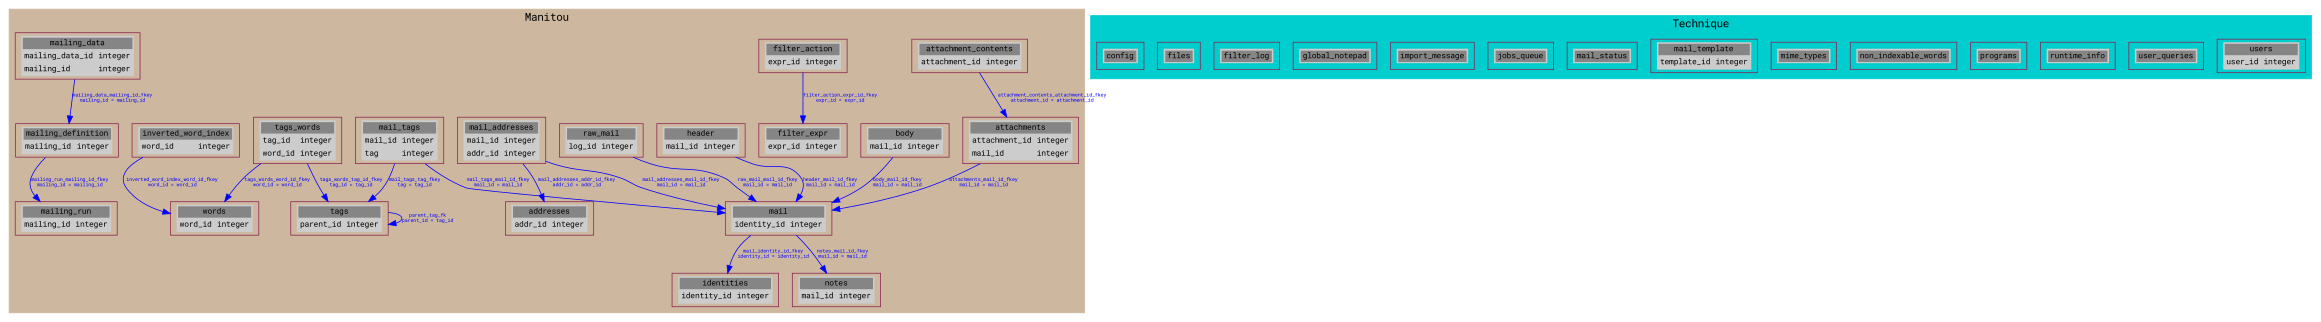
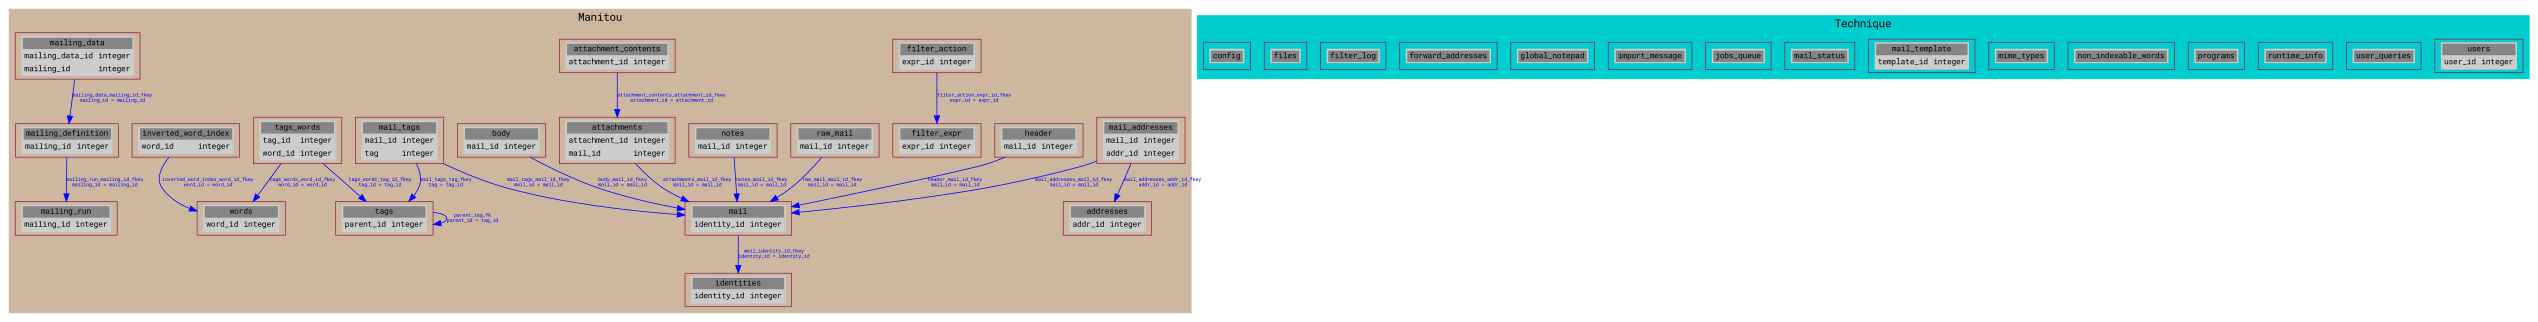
node "forward_addresses": added
node "raw_mail": text "log_id" -> "mail_id"
edge "mail" -> "notes": reversed
